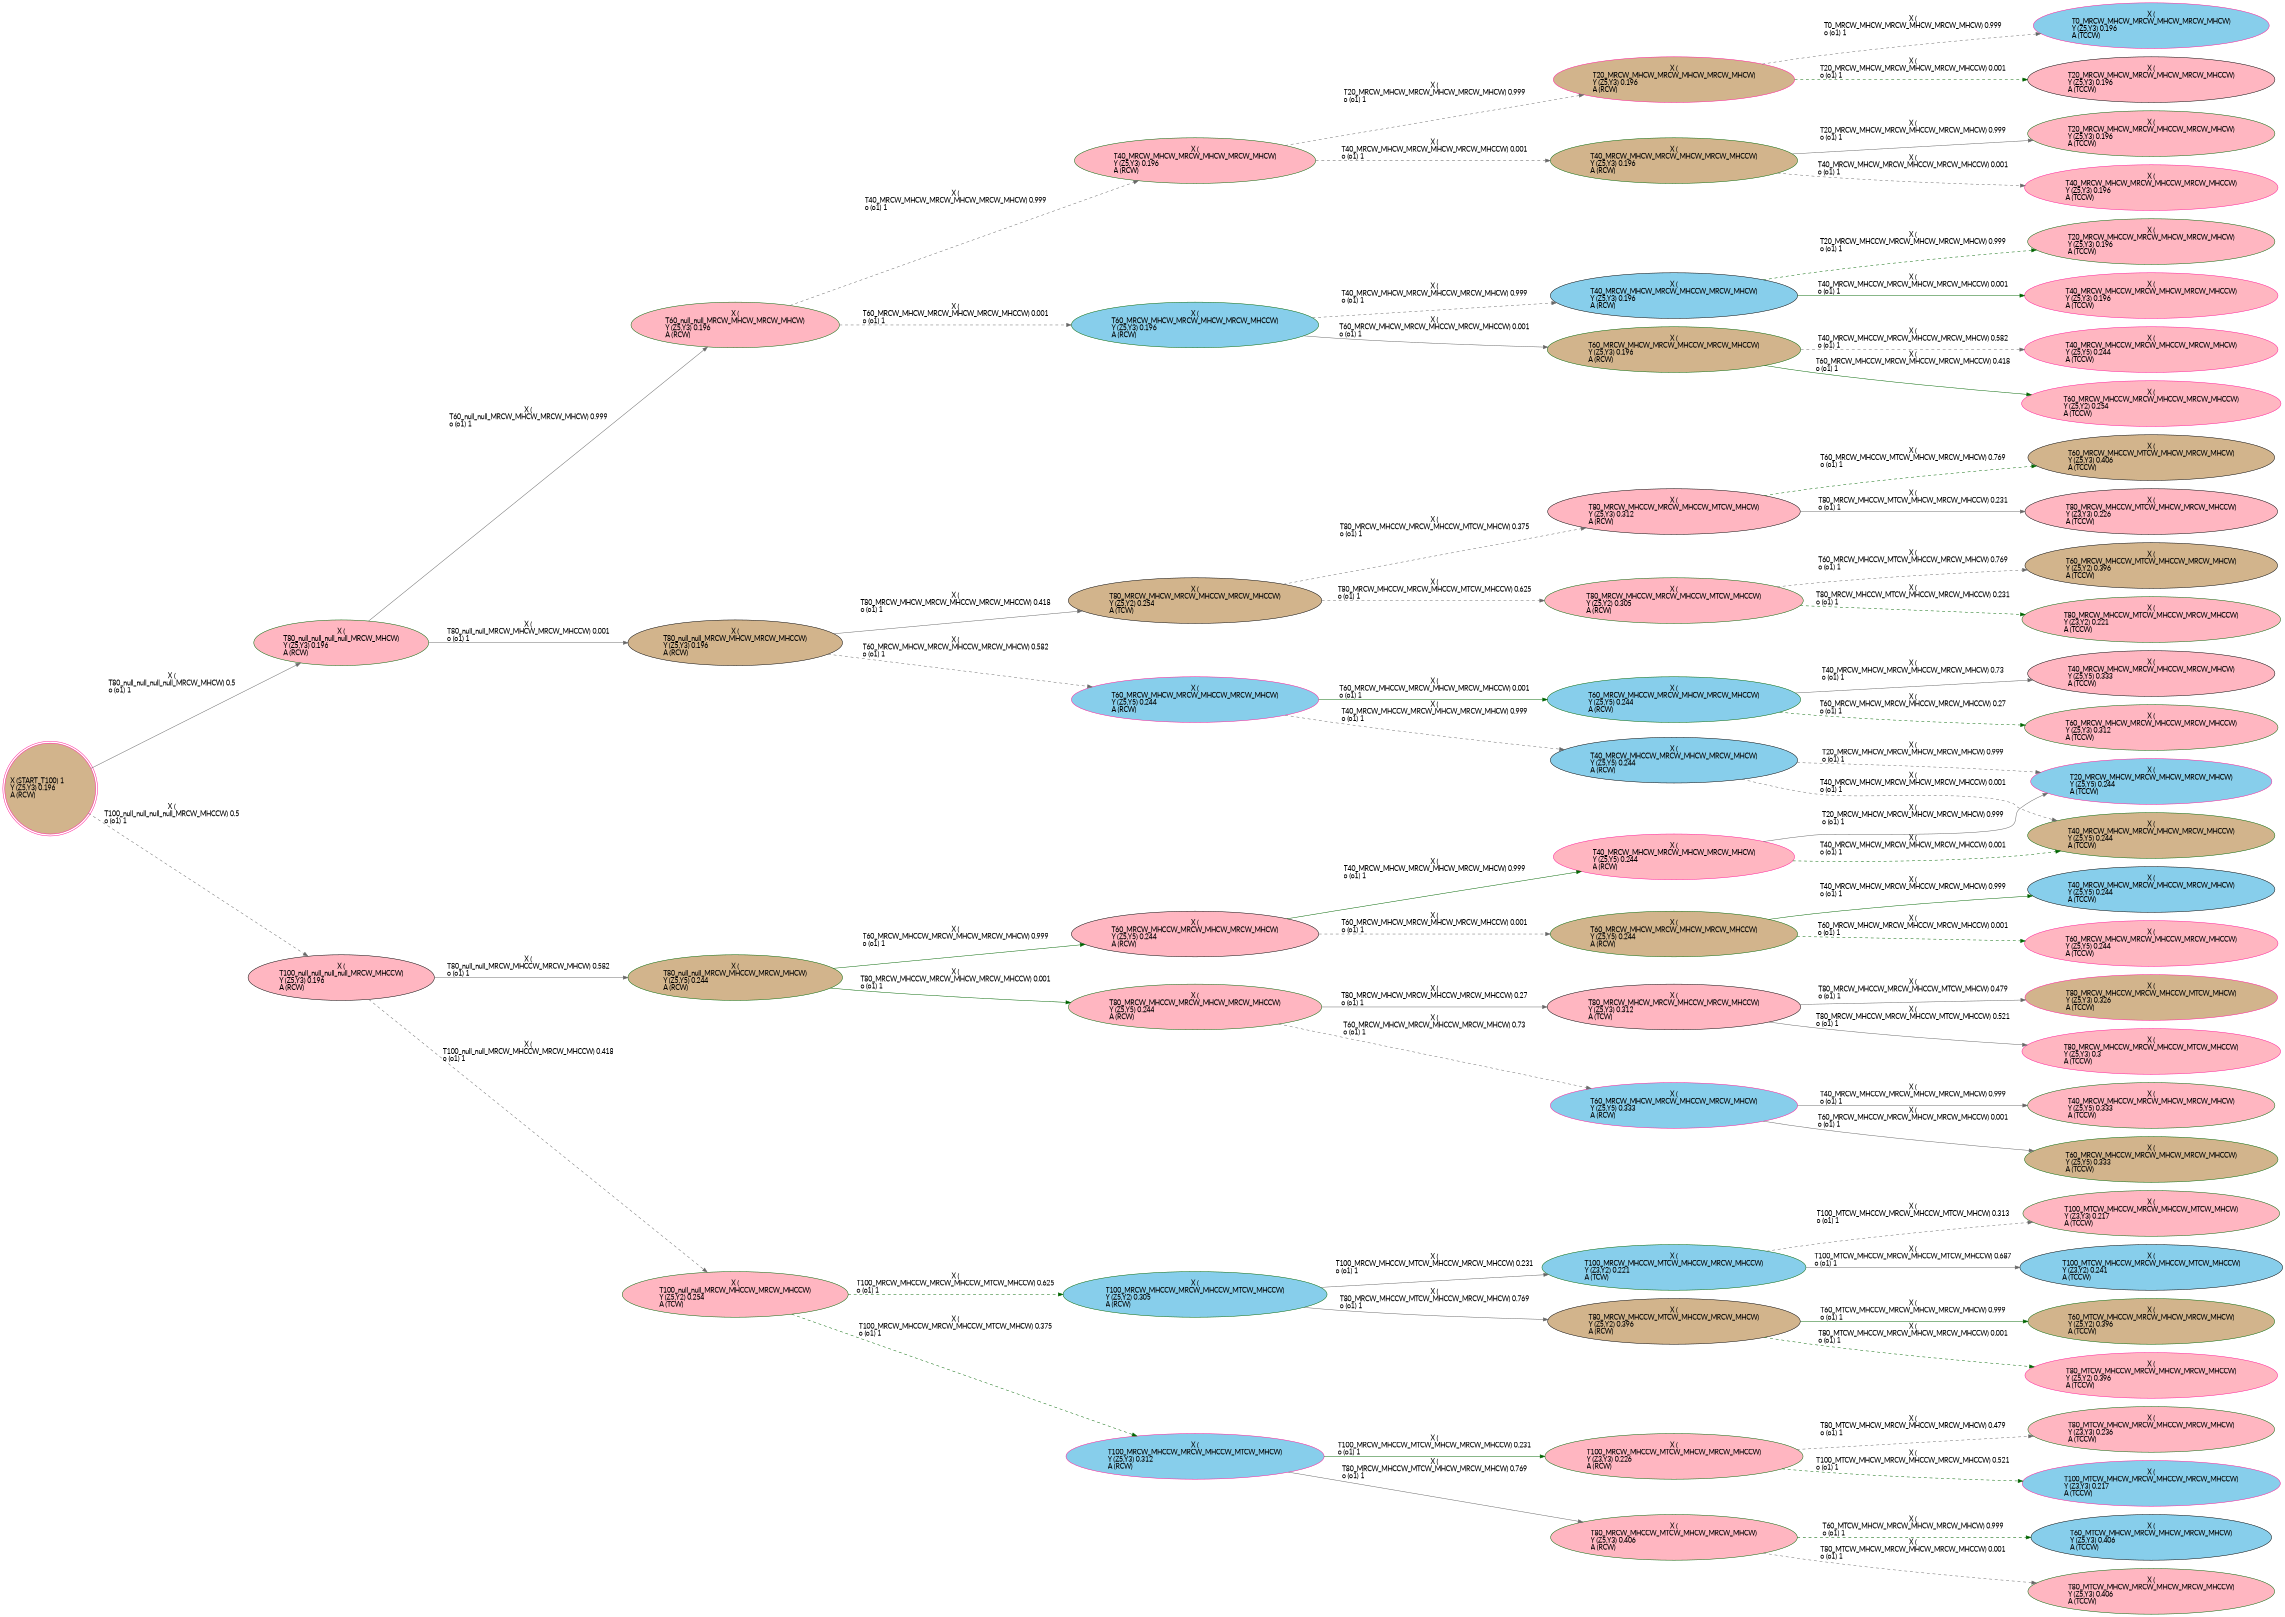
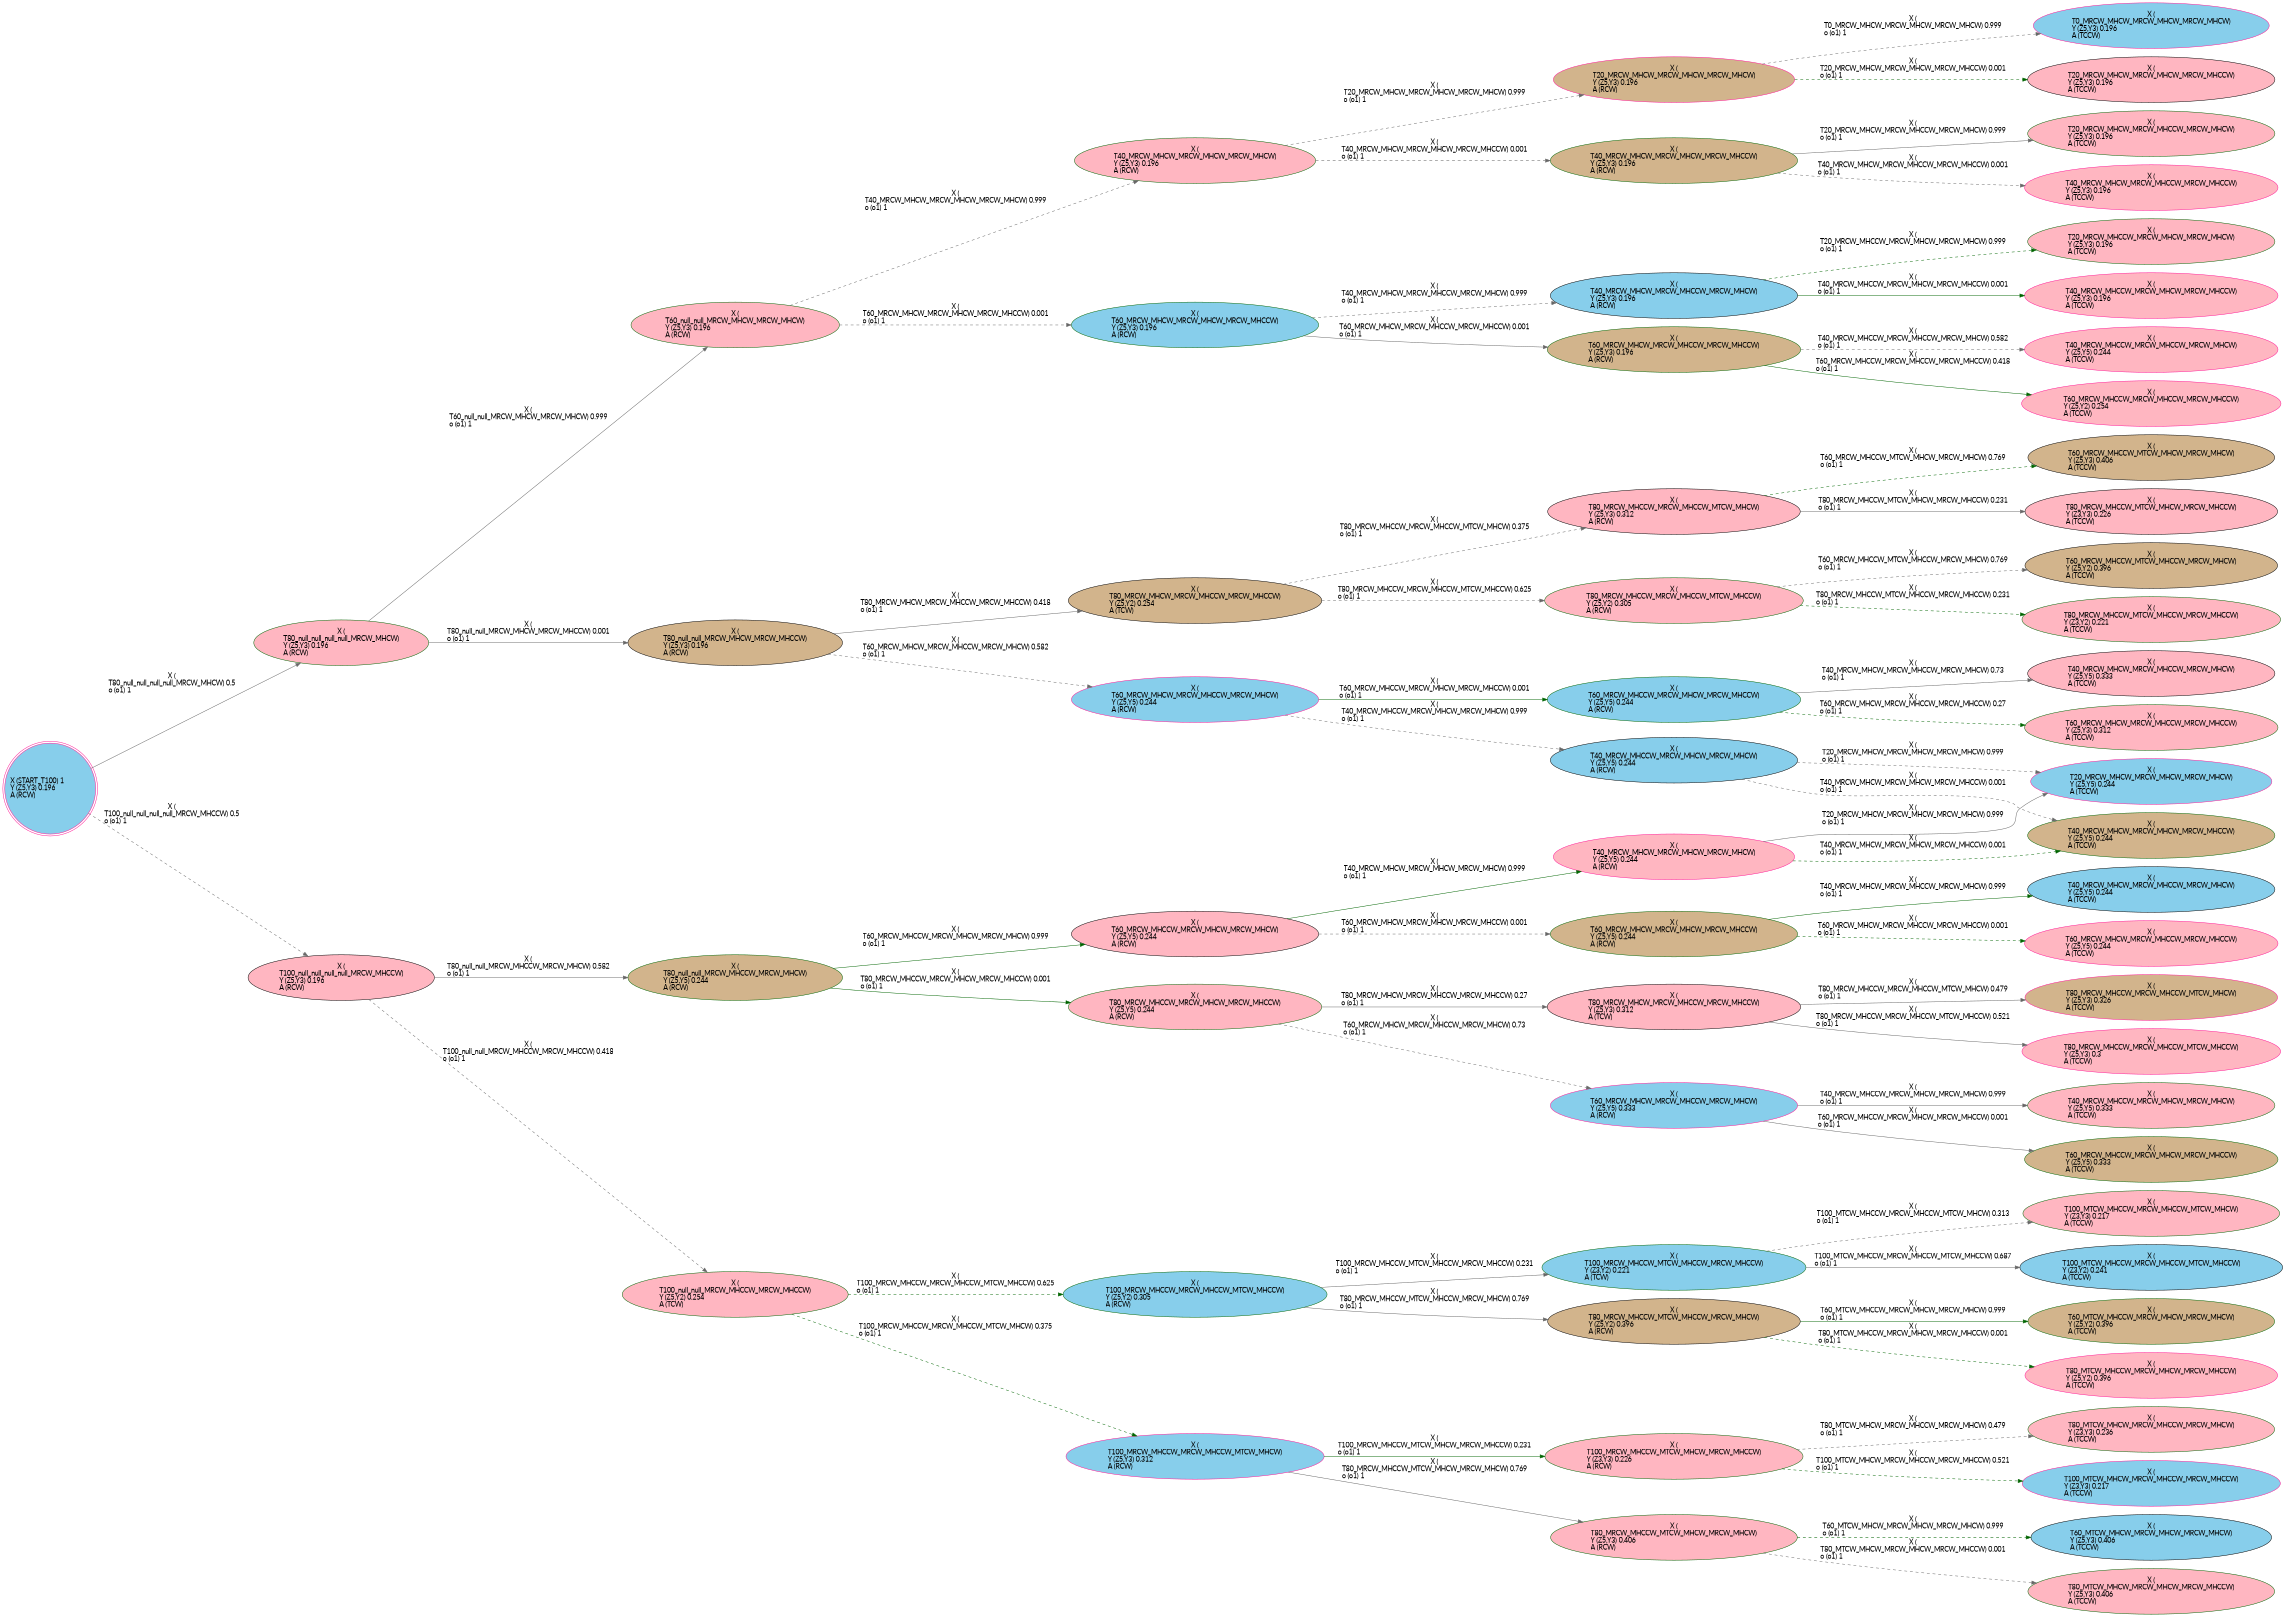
node "X (START_T100) 1 Y (Z5,Y3) 0.196 A (RCW)": fillcolor tan -> skyblue
